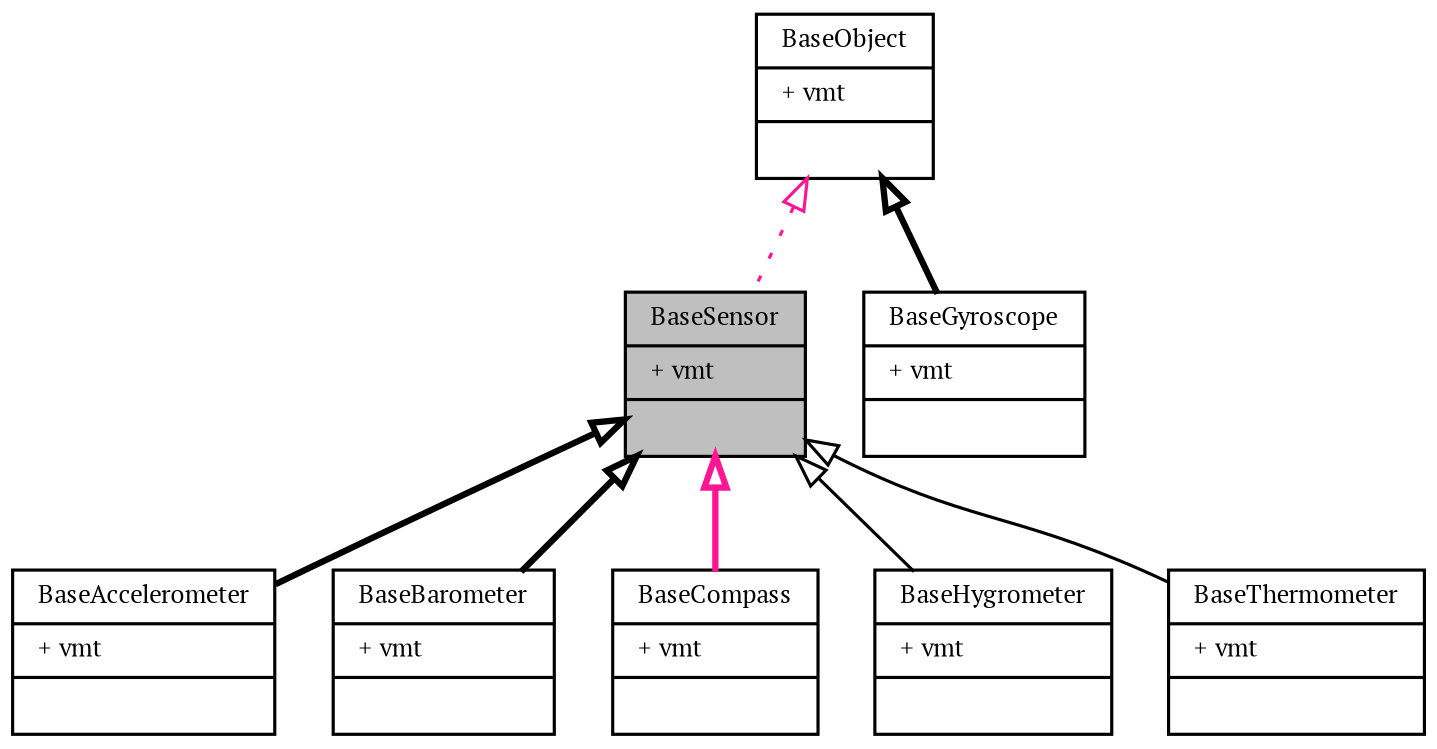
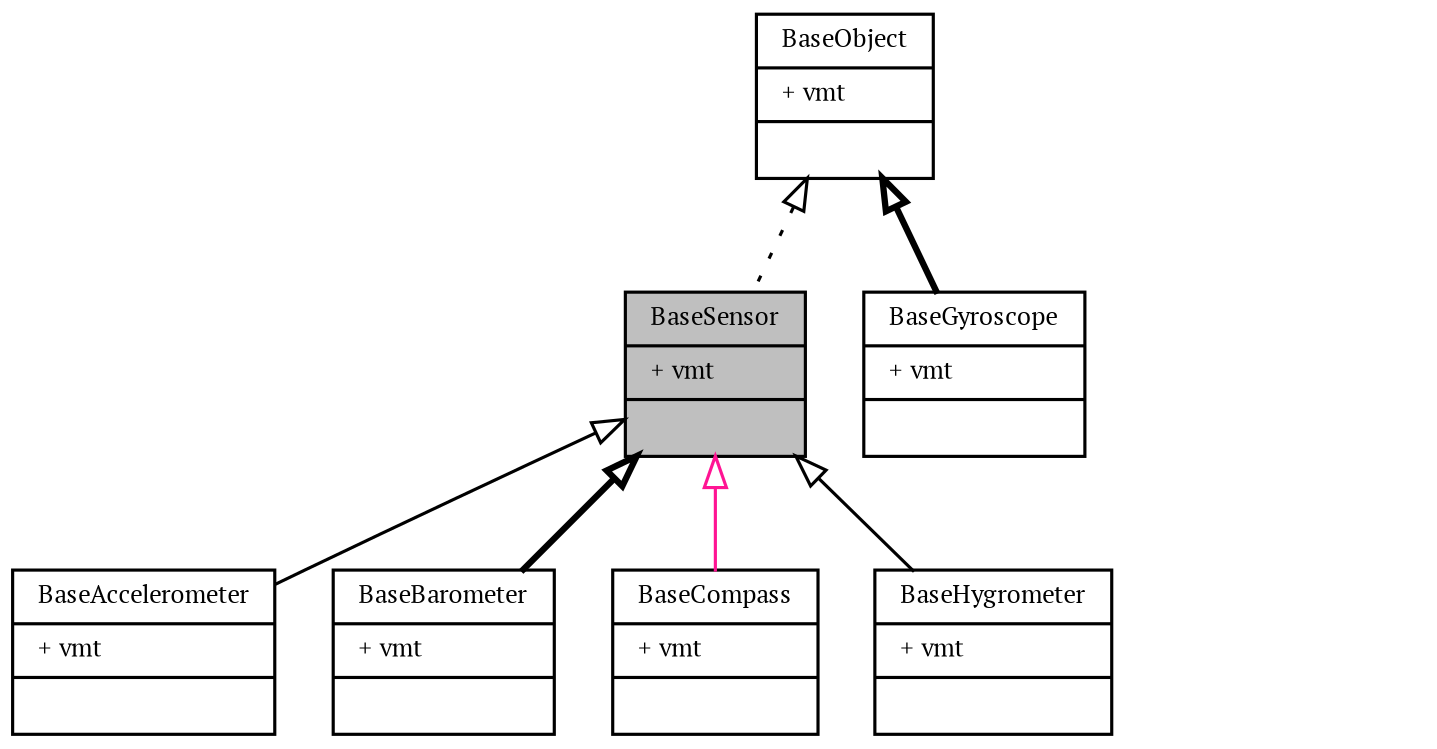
edge "BaseSensor" -> "BaseObject": color deeppink -> black
edge "BaseAccelerometer" -> "BaseSensor": style bold -> solid
edge "BaseCompass" -> "BaseSensor": style bold -> solid
node "BaseThermometer": removed
